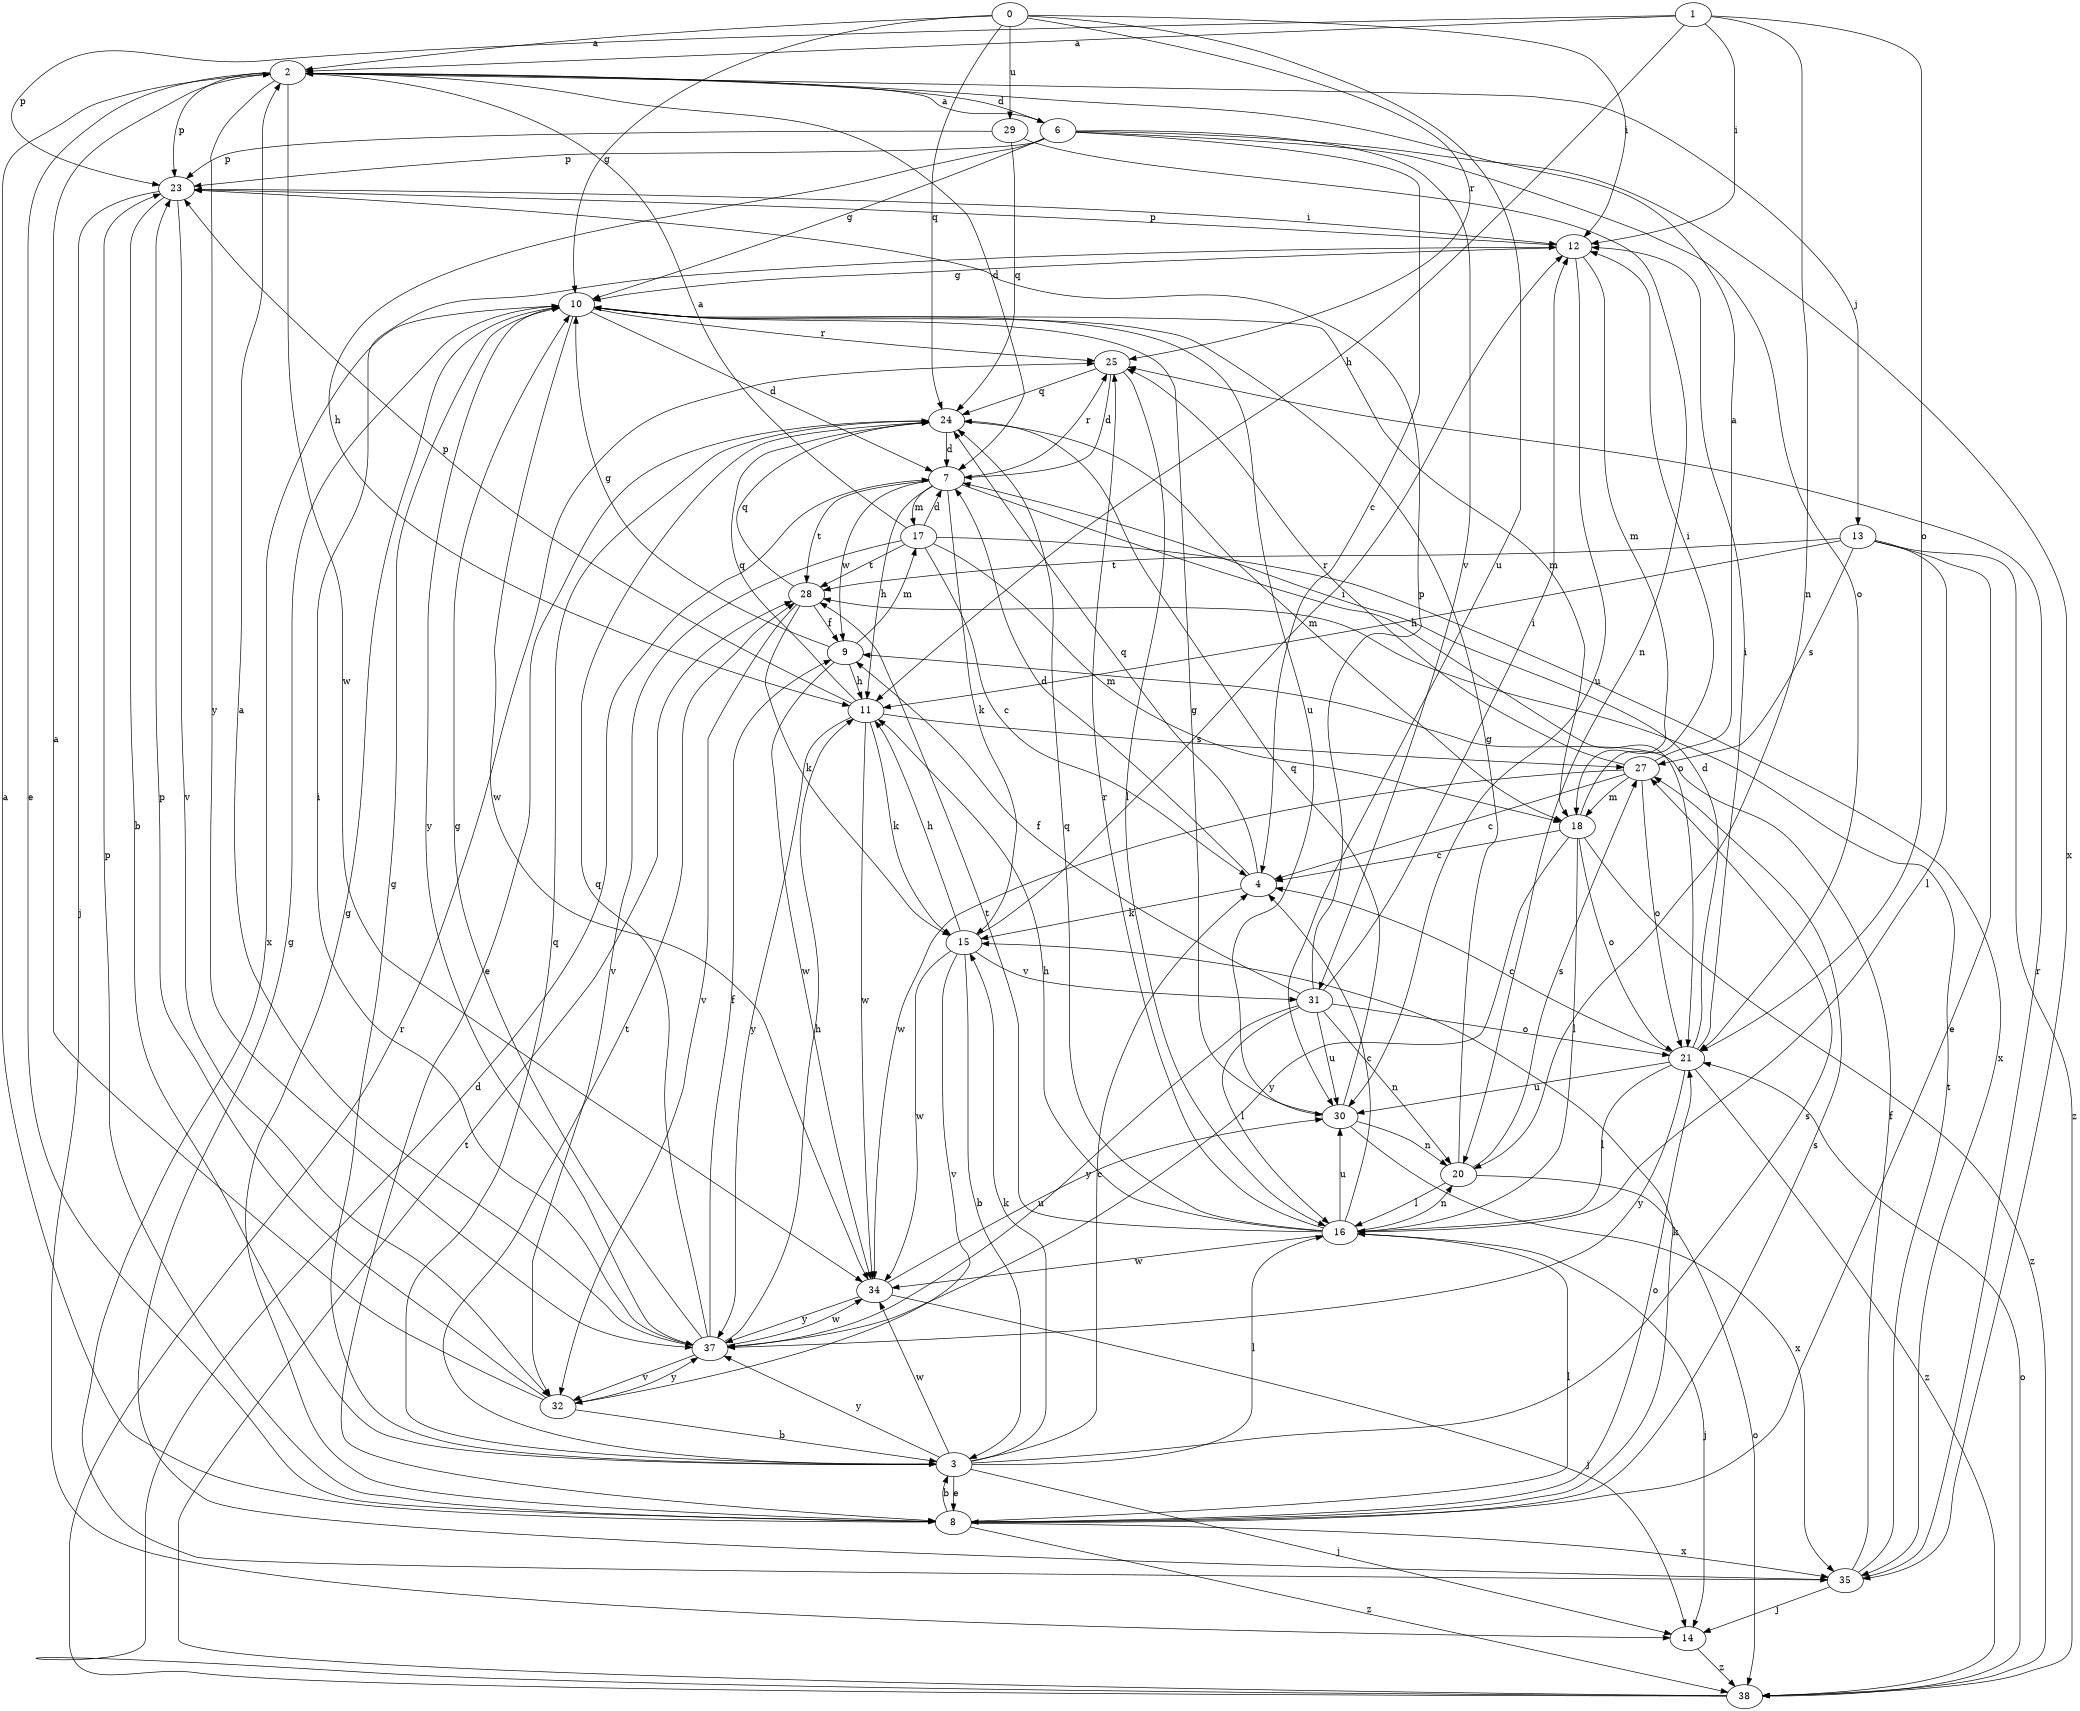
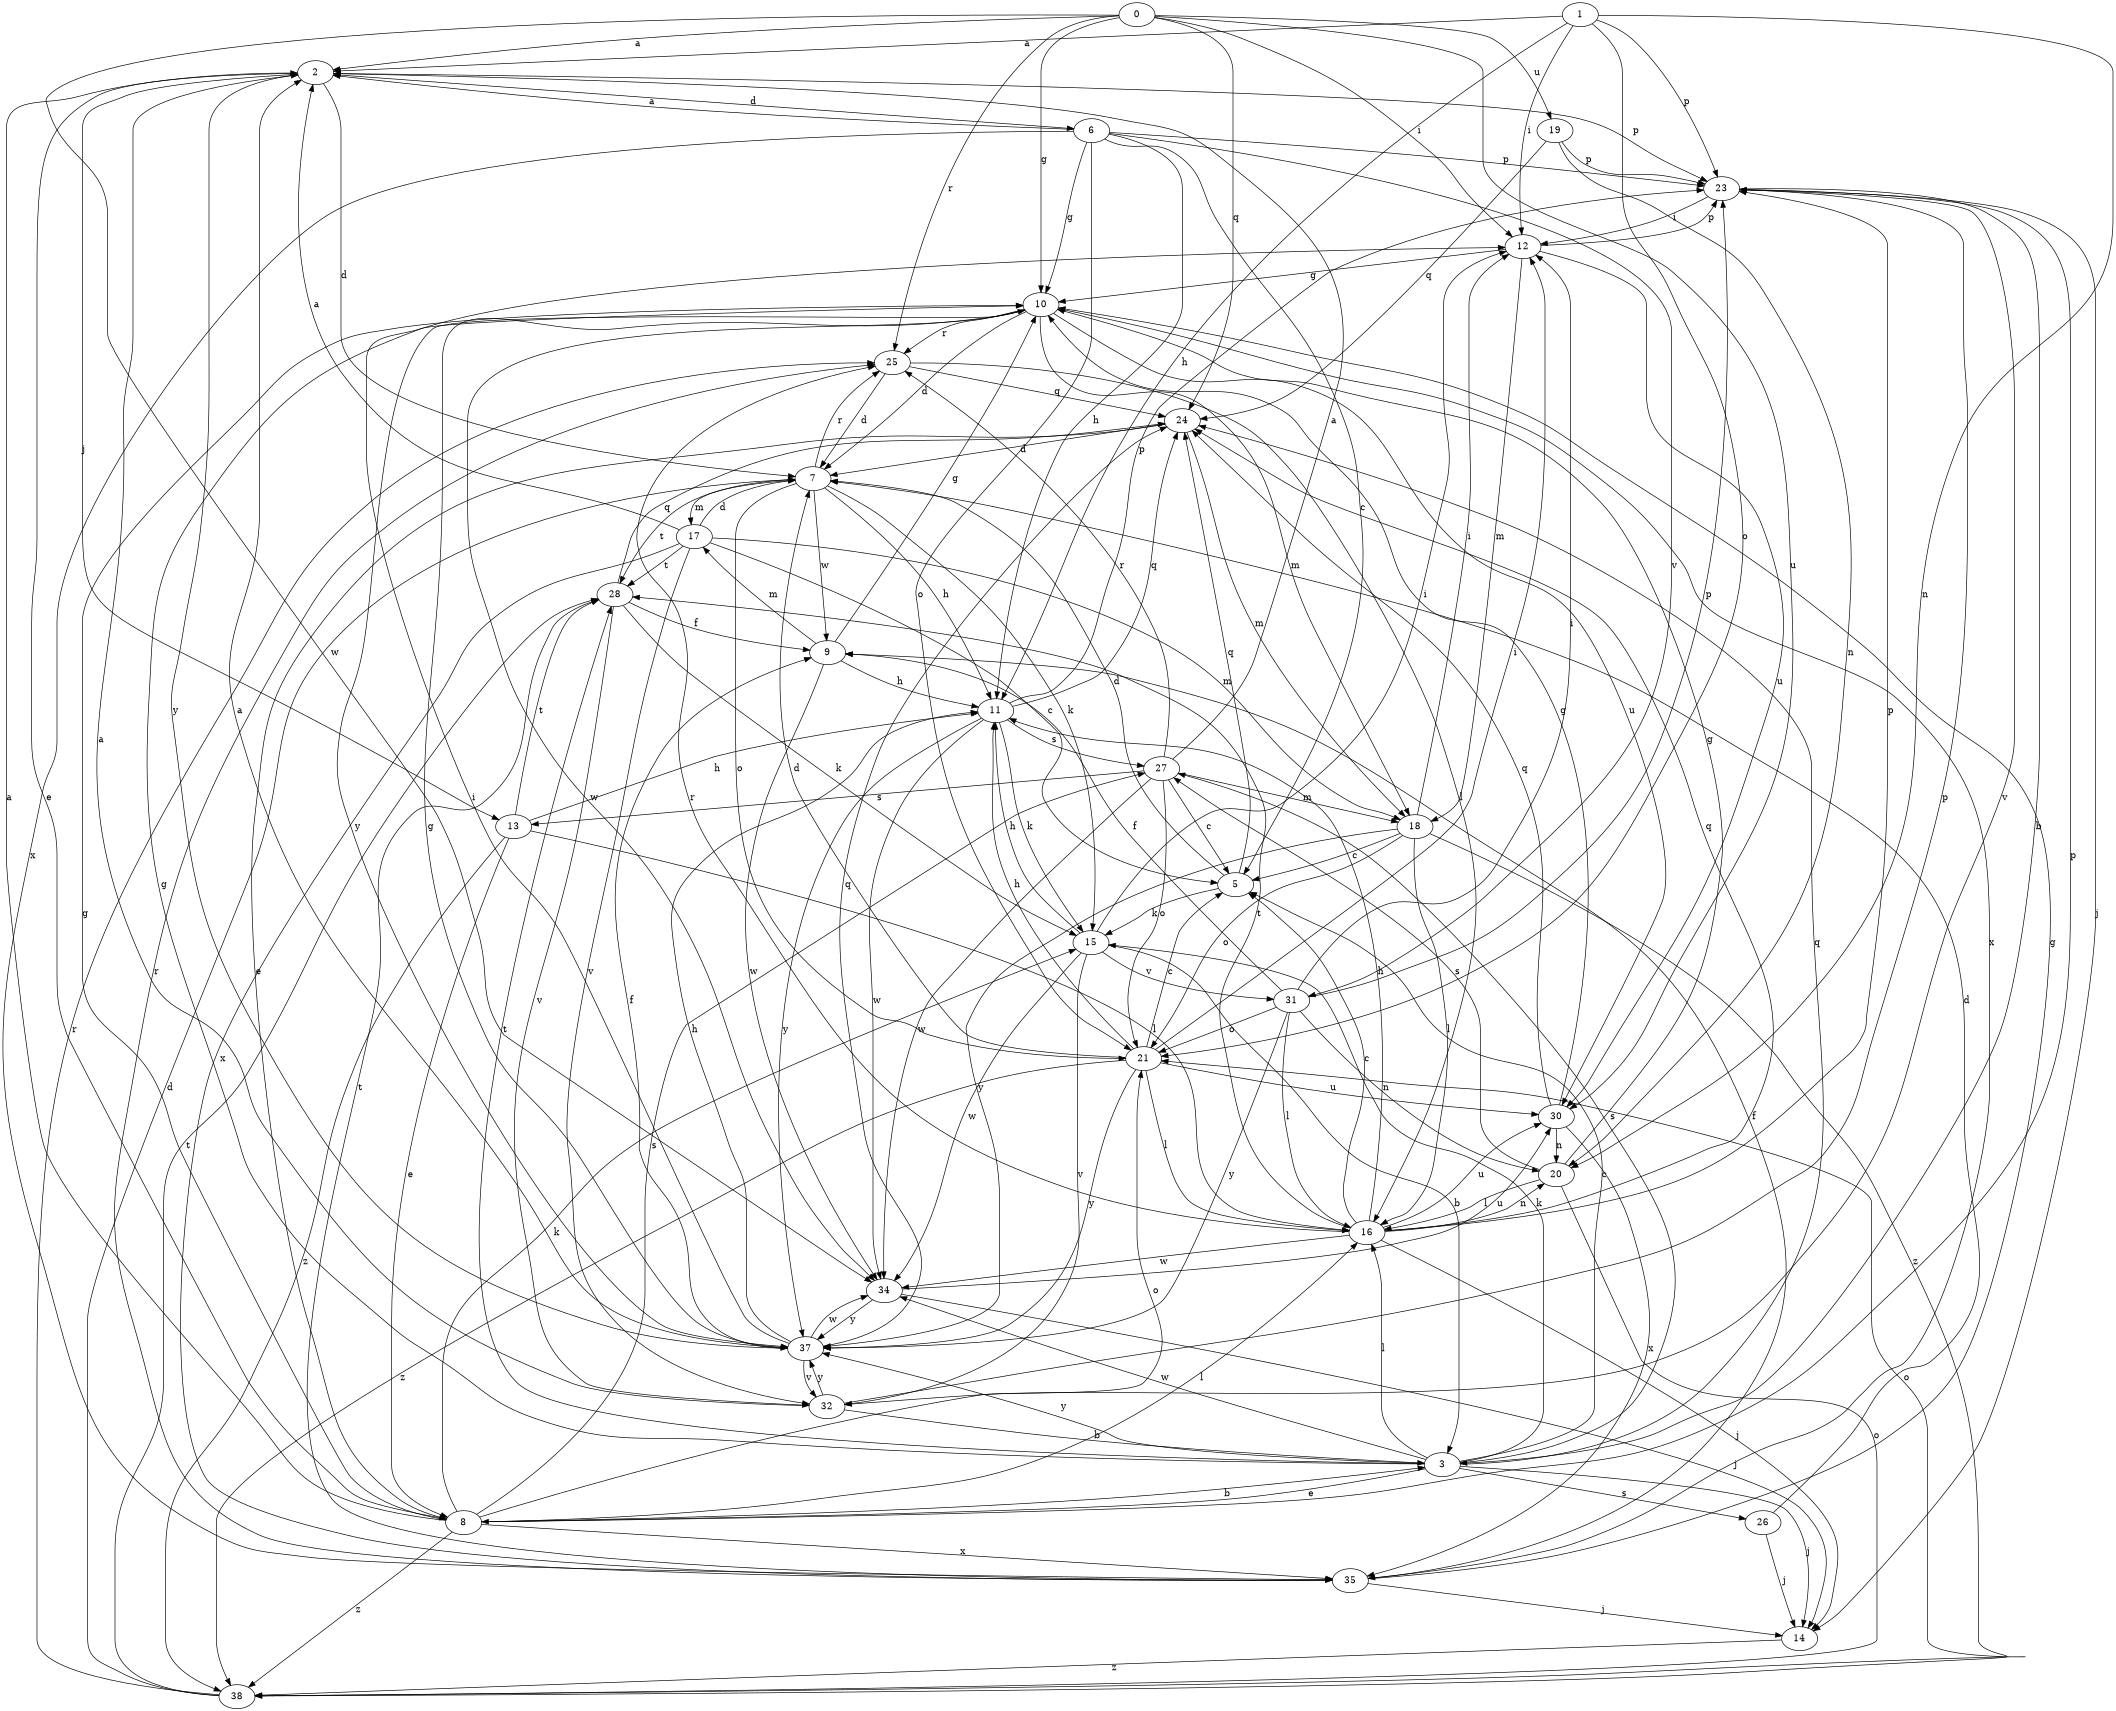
node "29": label "29" -> "19"
edge "13" -> "27": reversed
edge "2" -> "34": now "0" -> "34"
edge "16" -> "23": added, label "p"
node "4": label "4" -> "5"
edge "21" -> "11": added, label "h"
edge "31" -> "30": removed, label "u"
node "26": added
